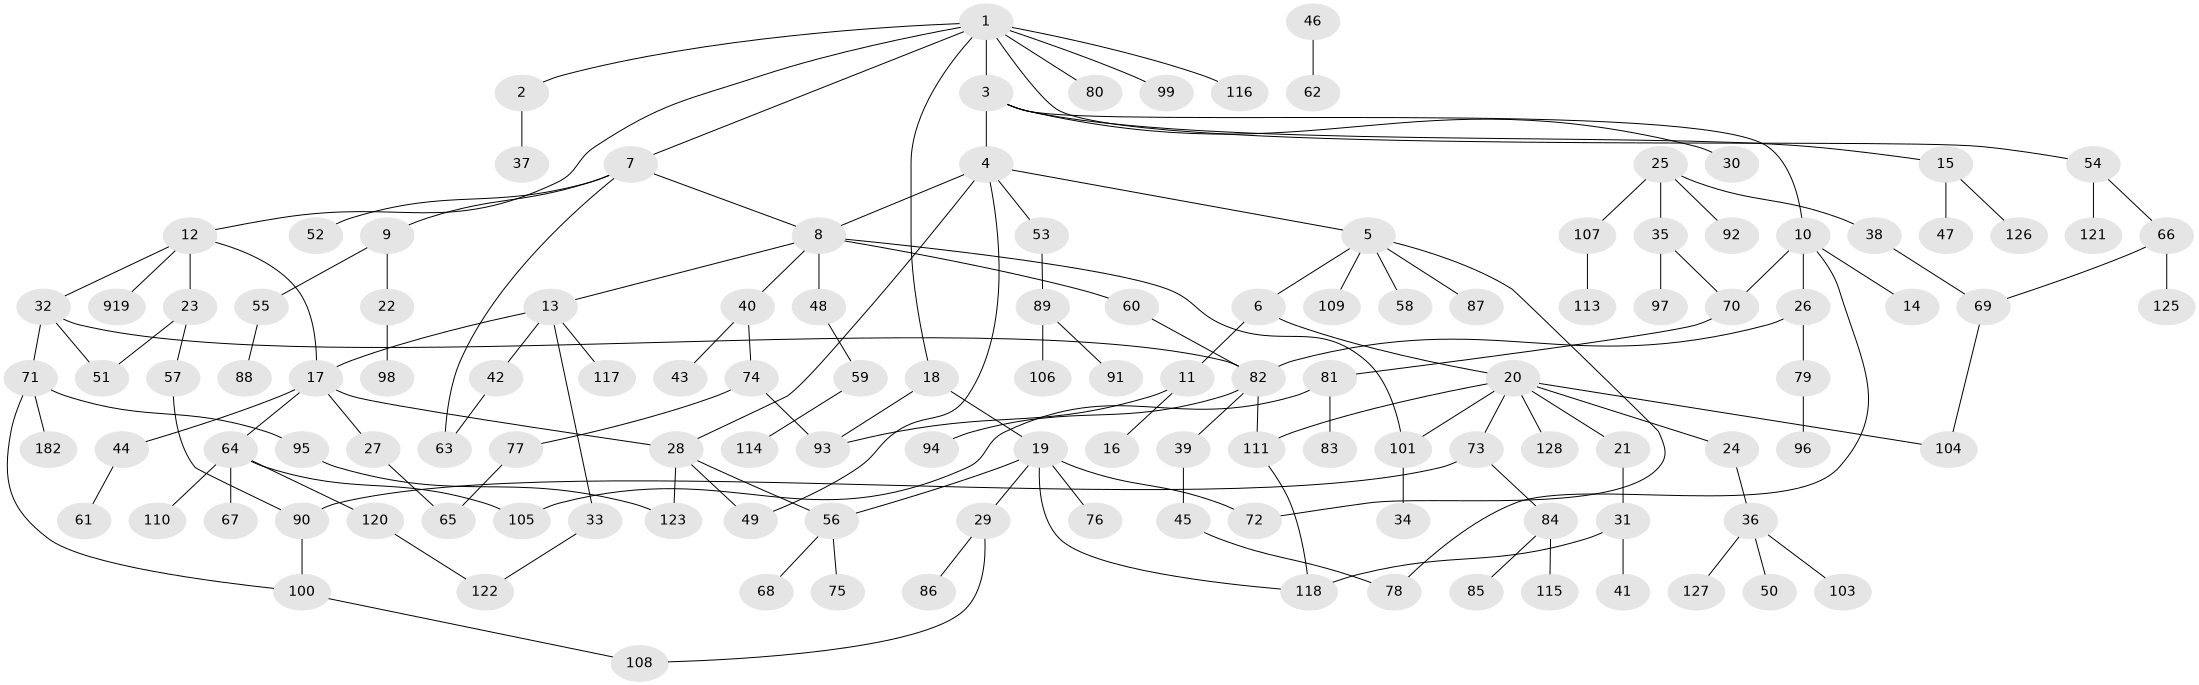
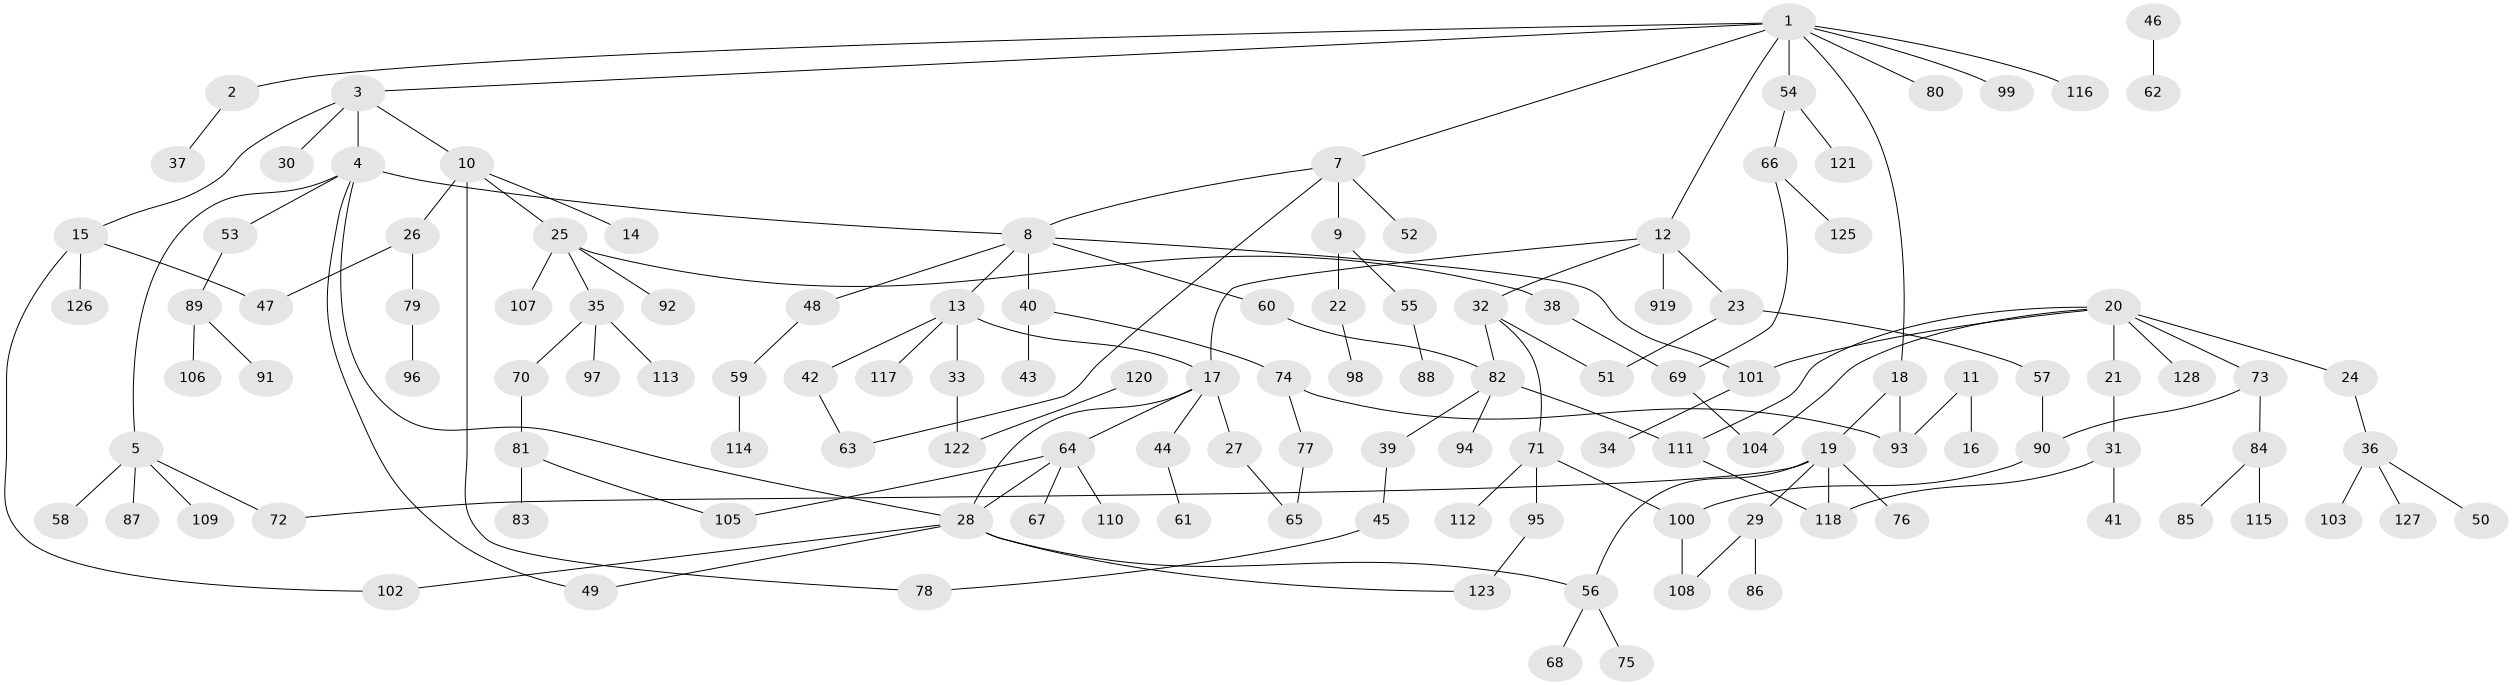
edge "107" -- "113": now "35" -- "113"
edge "10" -- "70": now "10" -- "25"
node "6": removed
edge "26" -- "82": now "26" -- "47"
node "182": label "182" -> "112"
edge "64" -- "120": now "64" -- "28"
node "102": added
